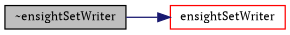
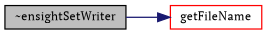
node "ensightSetWriter": label "ensightSetWriter" -> "getFileName"
